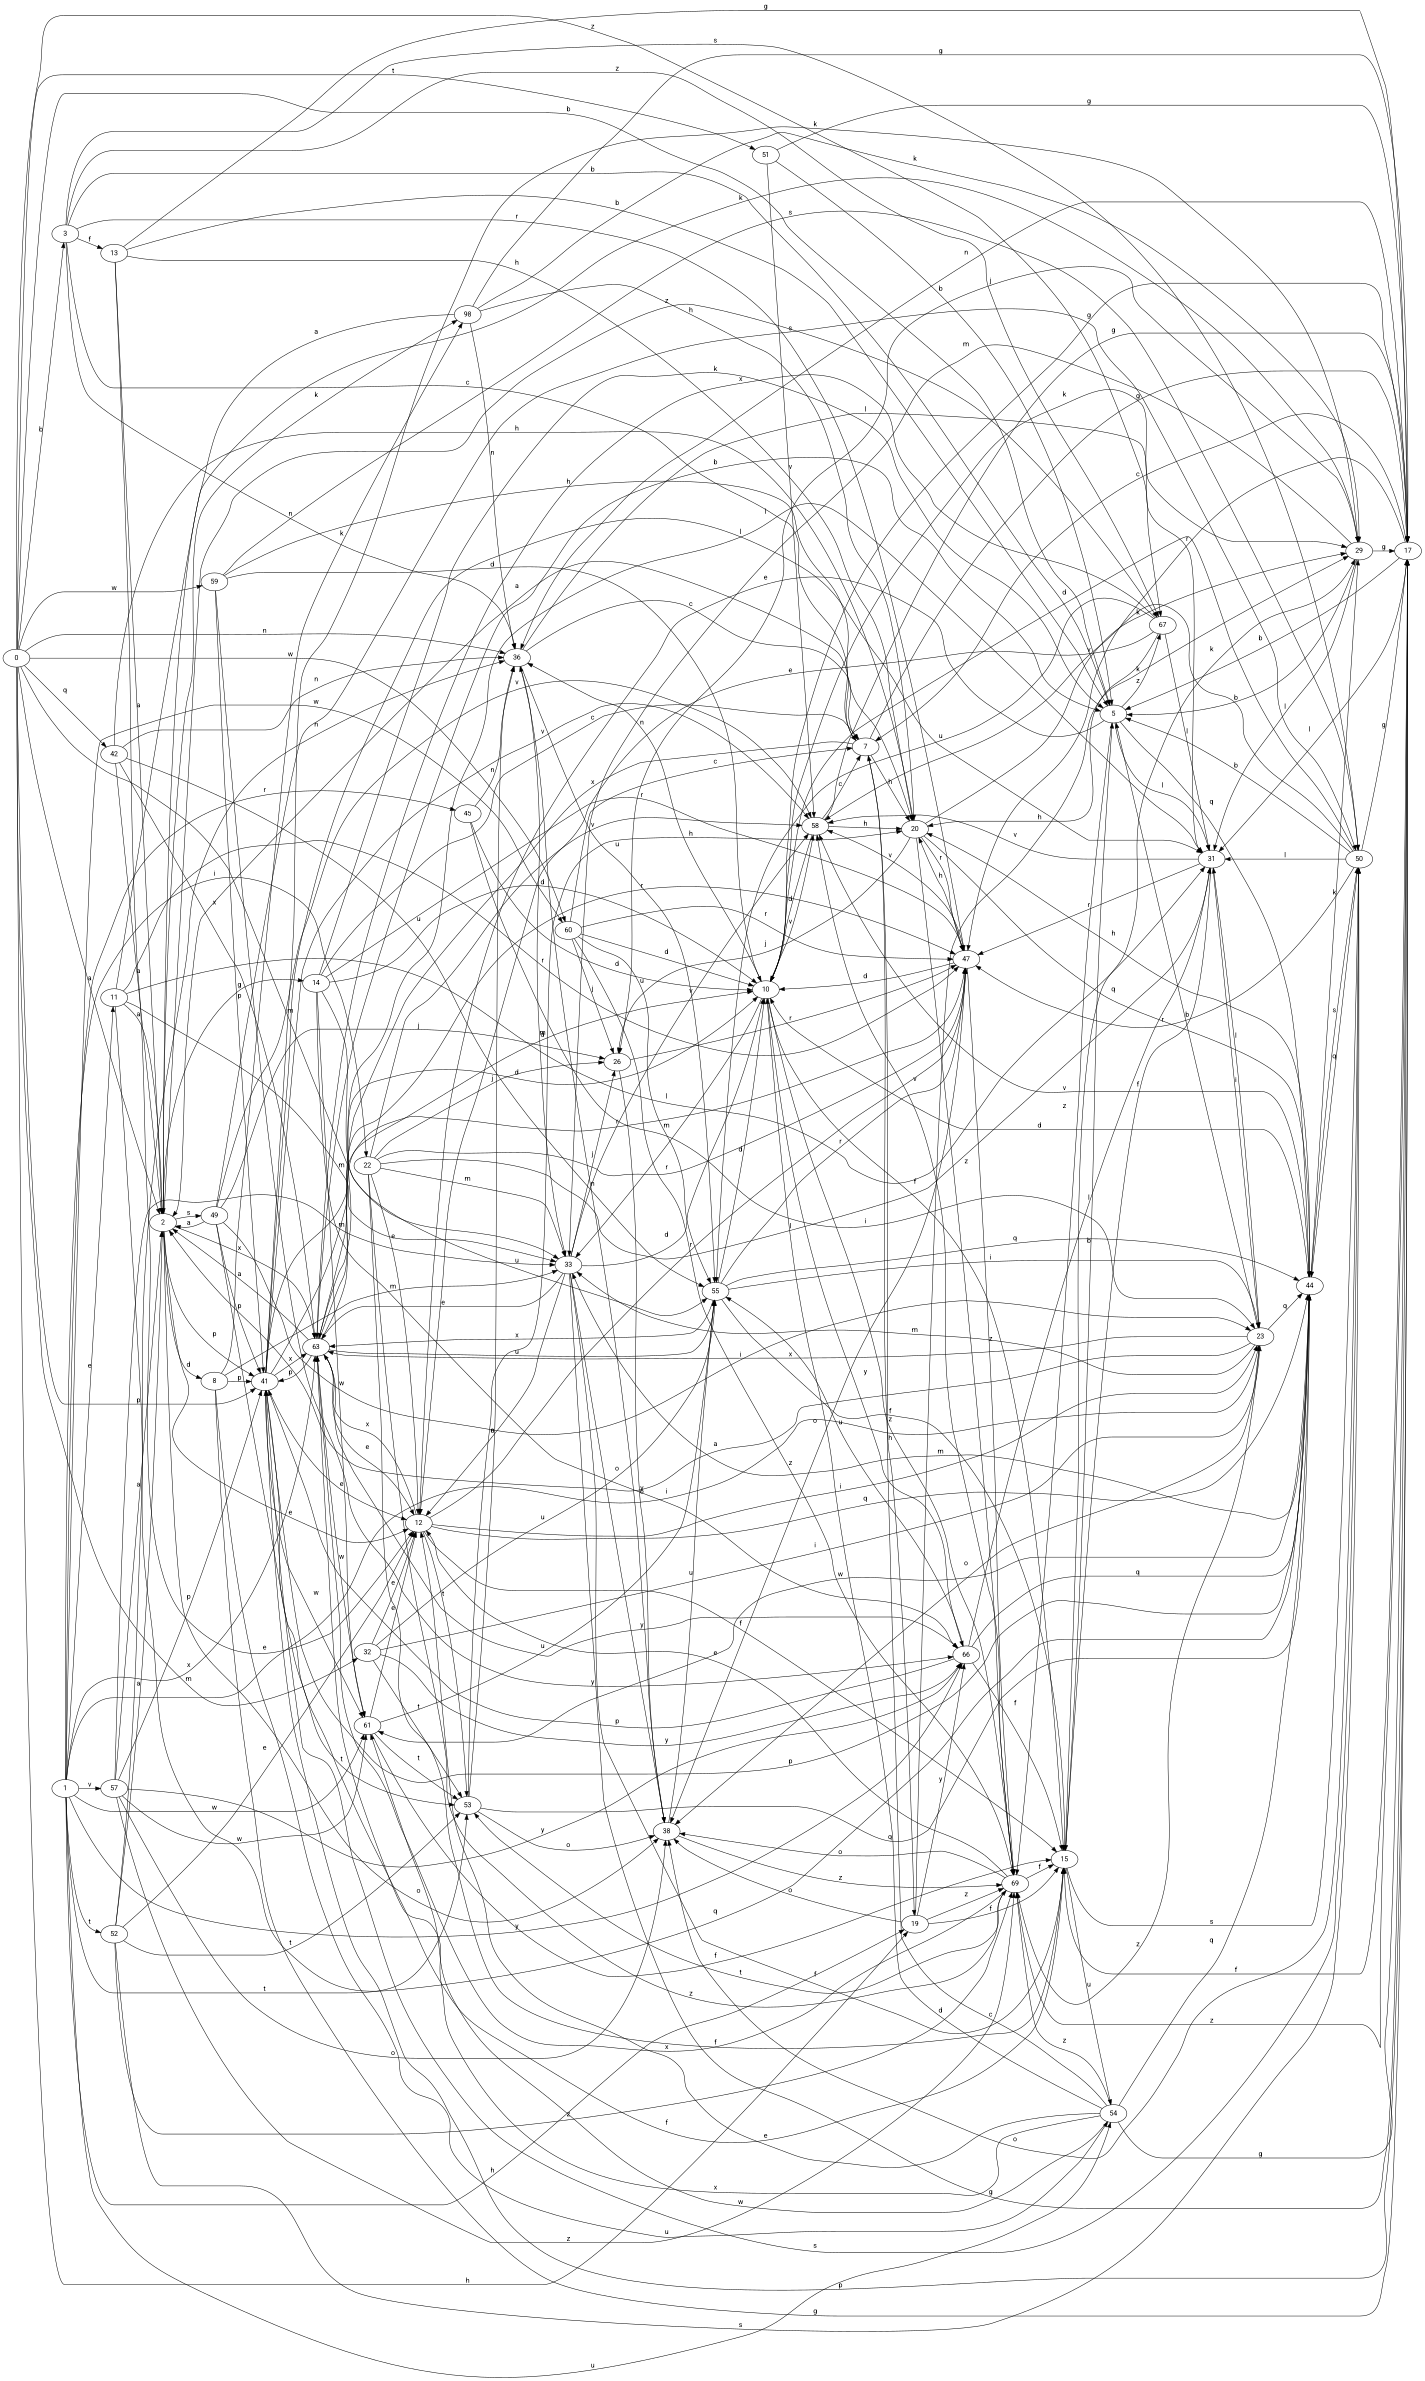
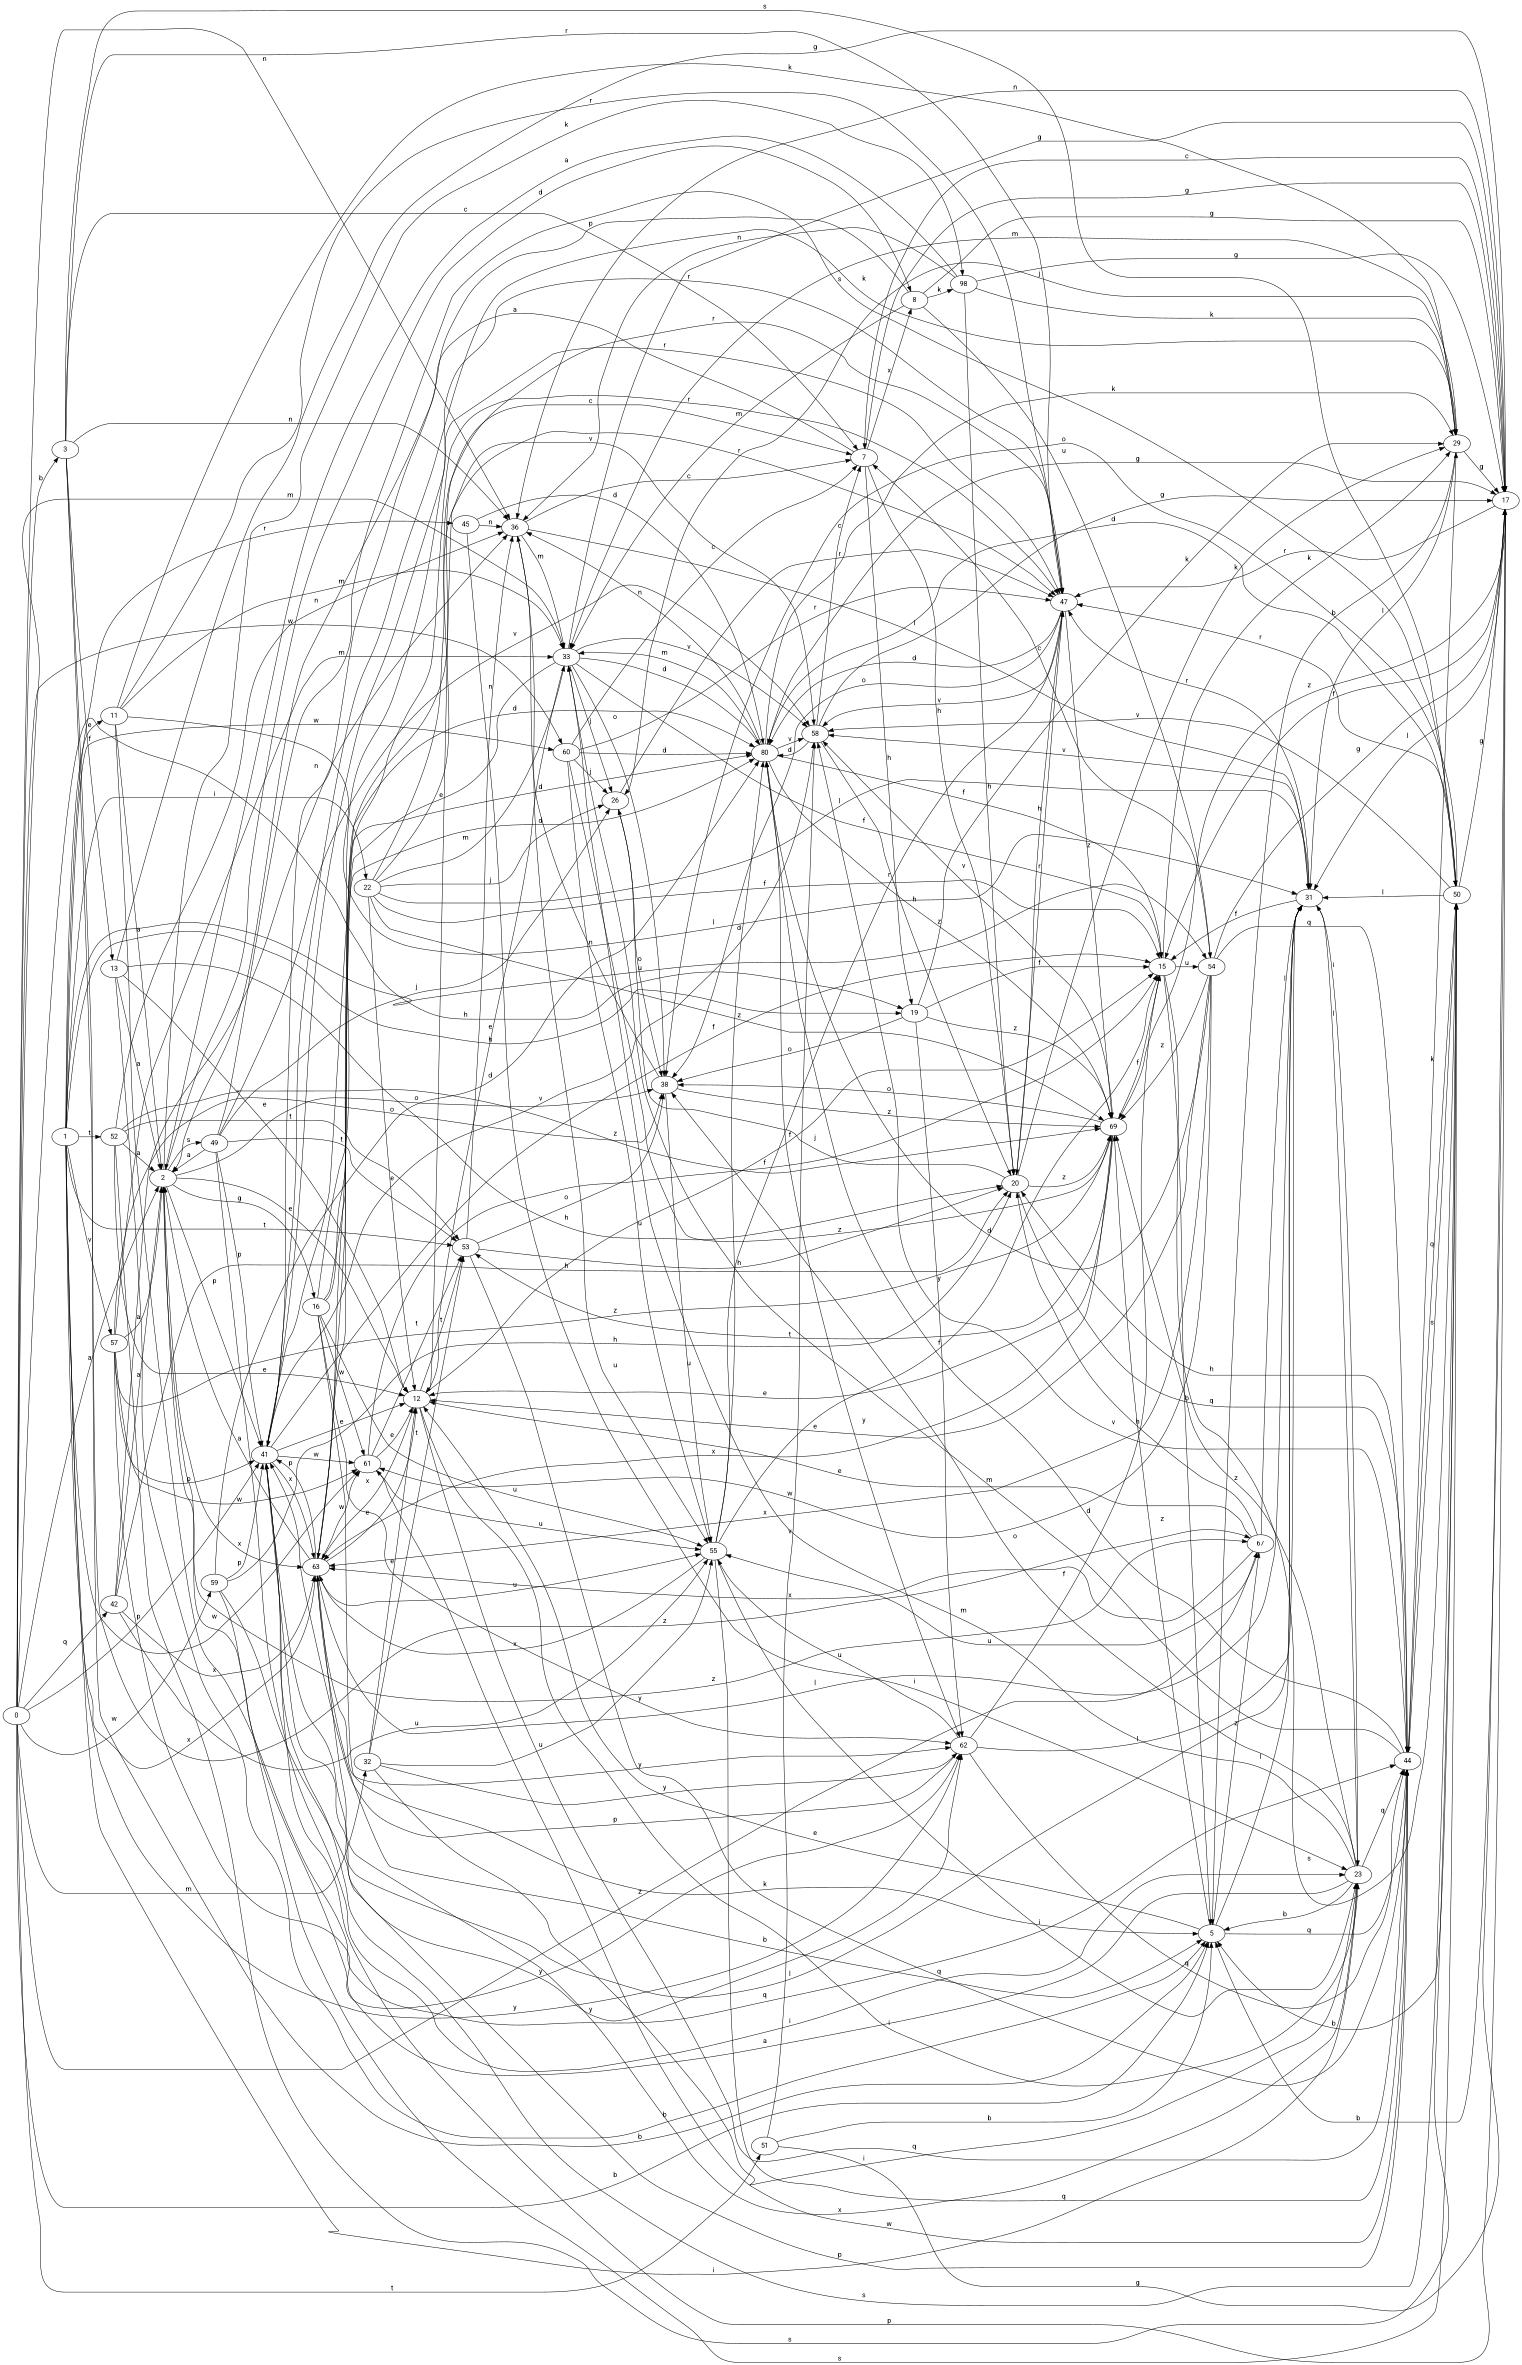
edge "7" -> "63": now "7" -> "8"
node "14": label "14" -> "16"
node "10": label "10" -> "80"
node "66": label "66" -> "62"
